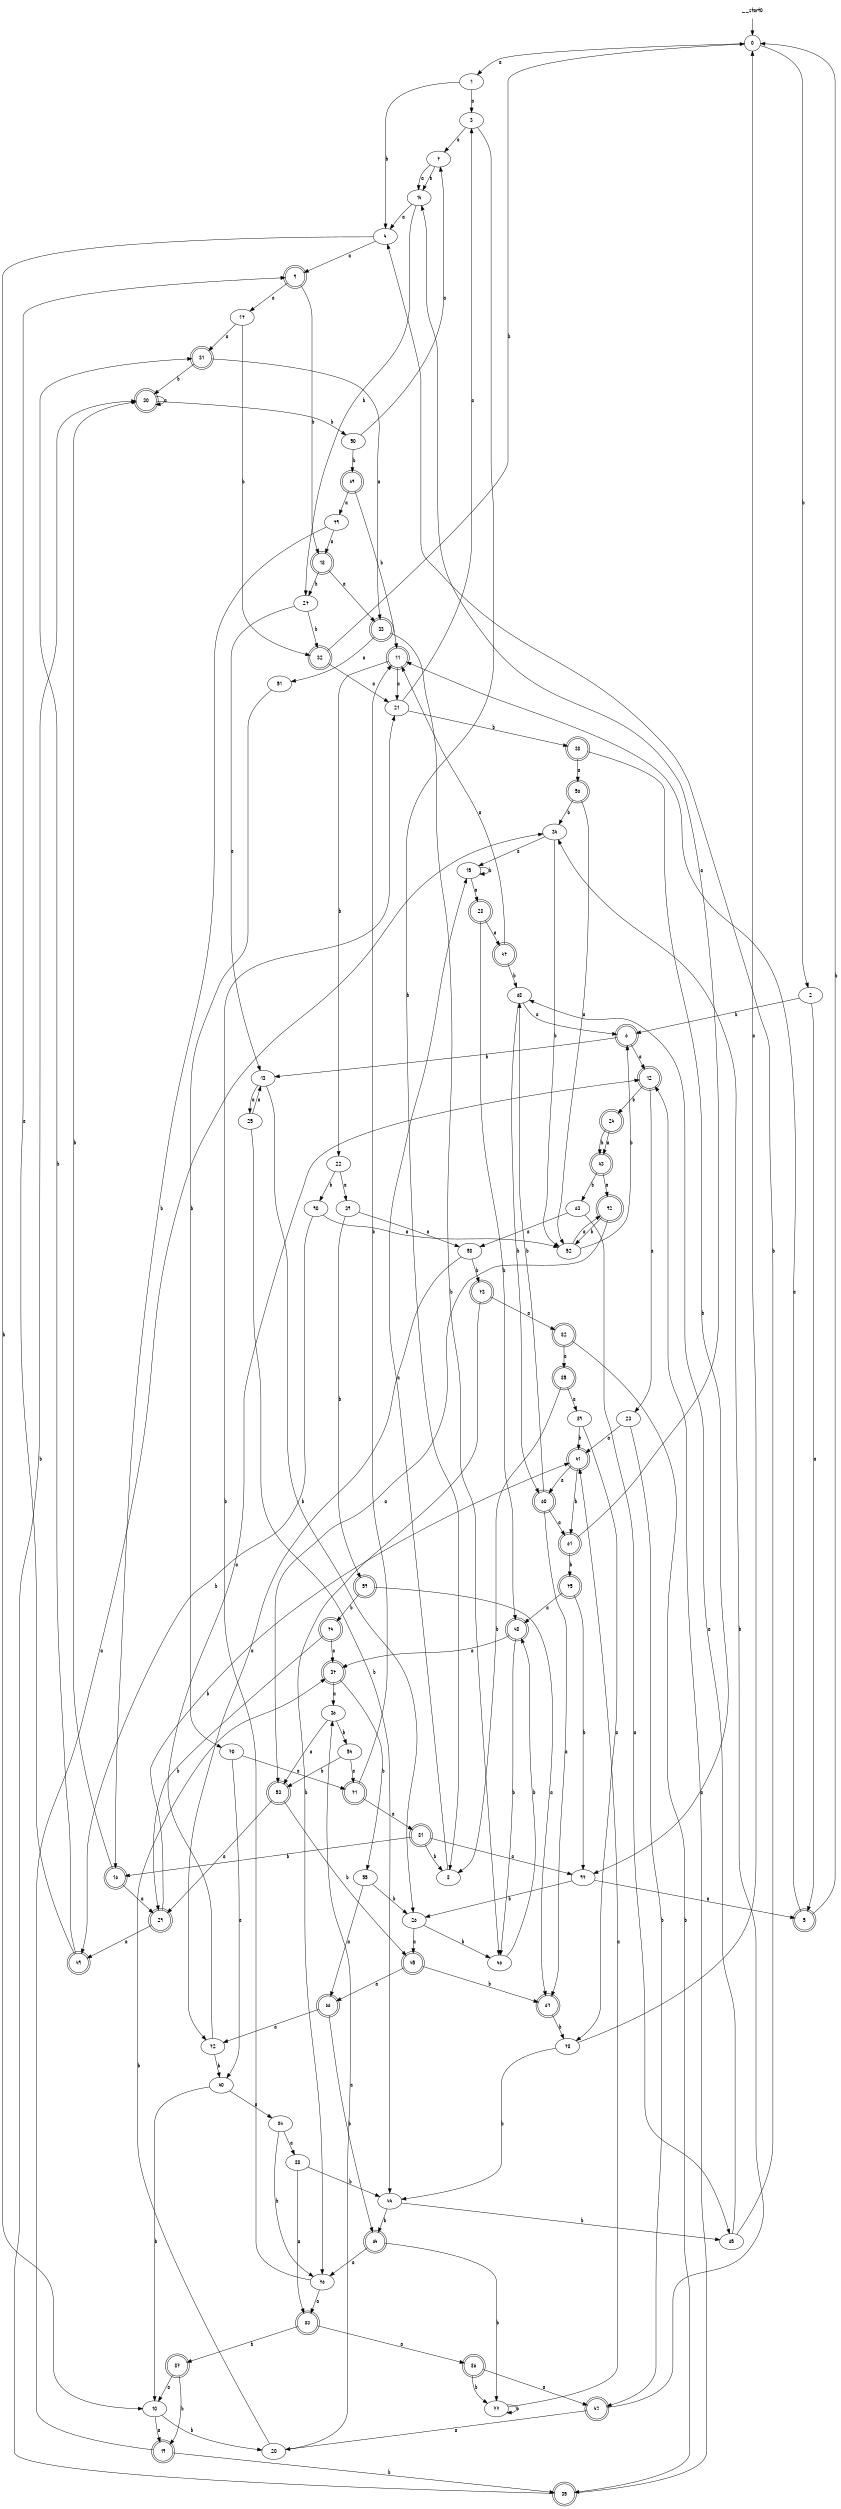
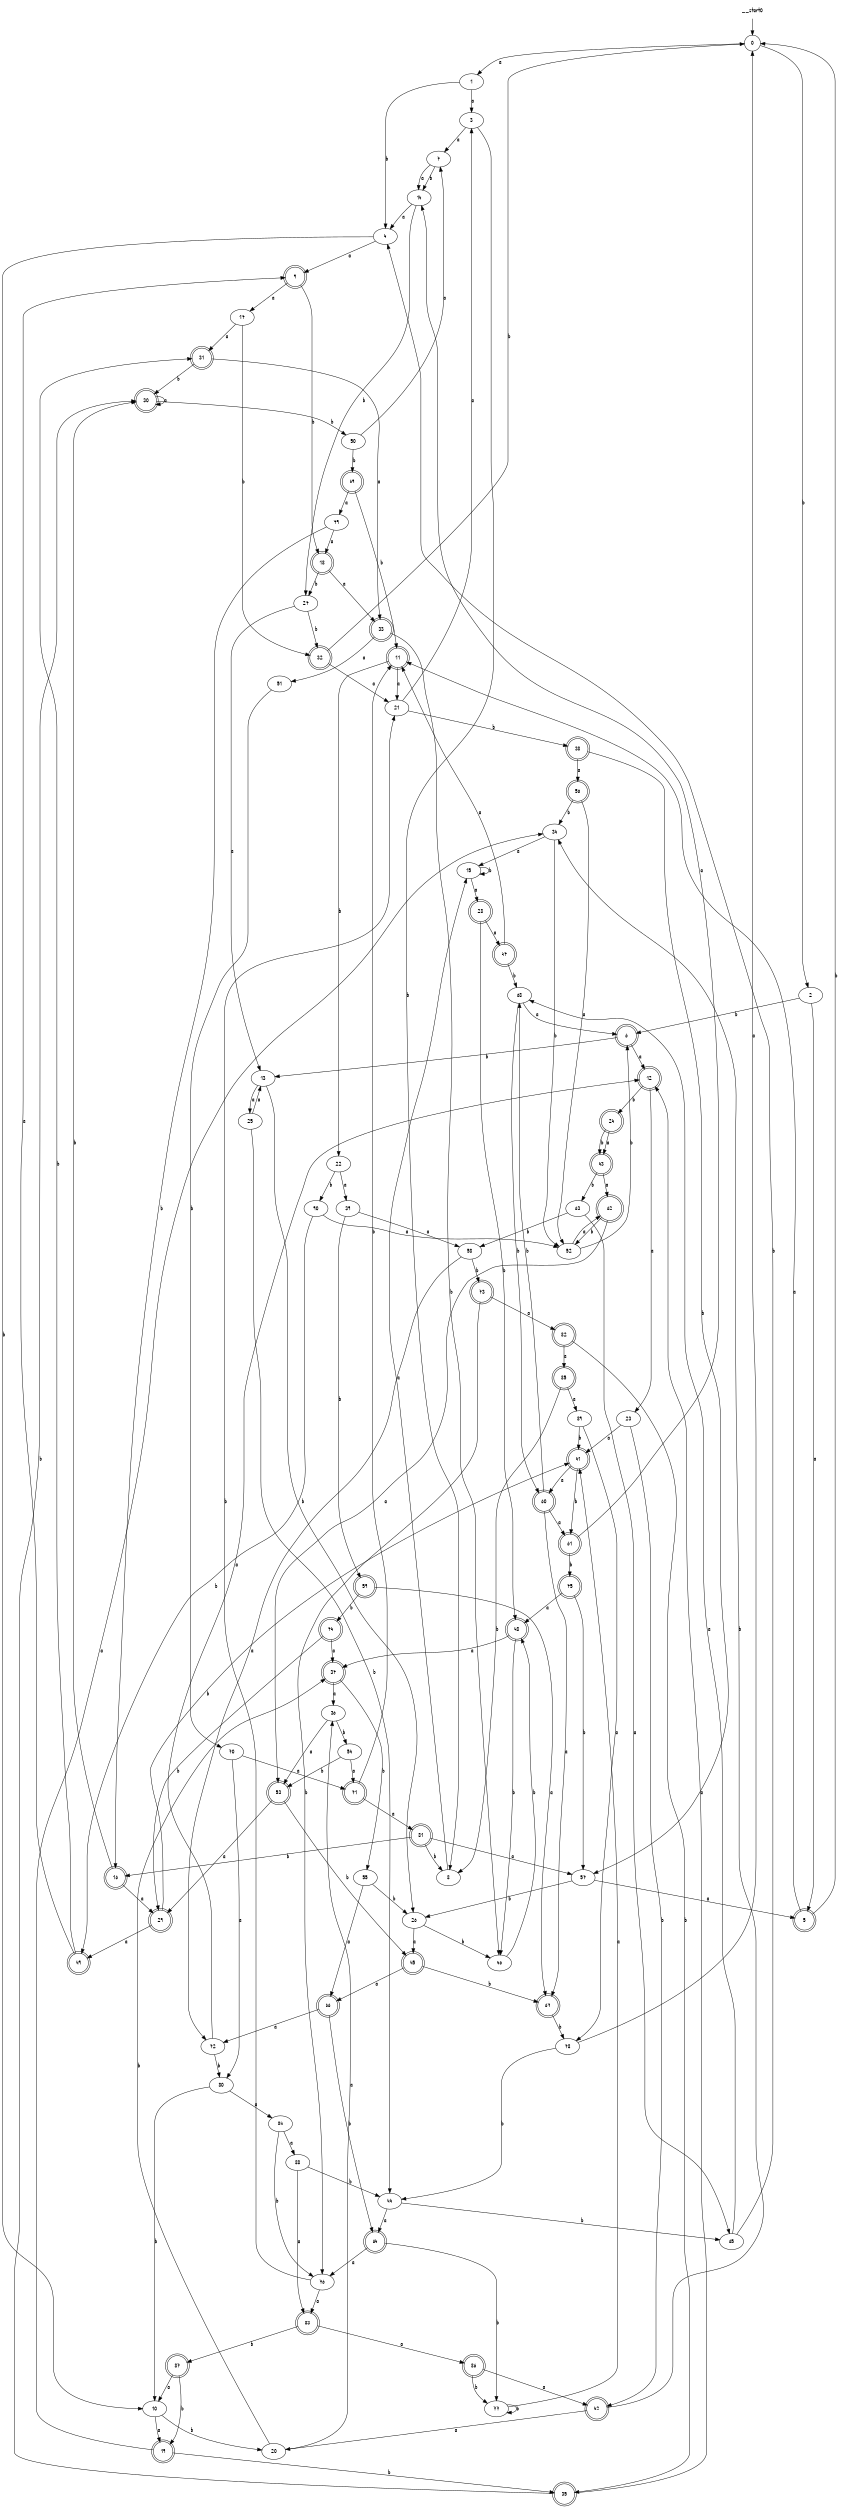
node "92": label "92" -> "62"
edge "63" -> "58": label "a" -> "b"
node "97": label "97" -> "57"
node "40": label "40" -> "80"
edge "44" -> "64": label "b" -> "a"
